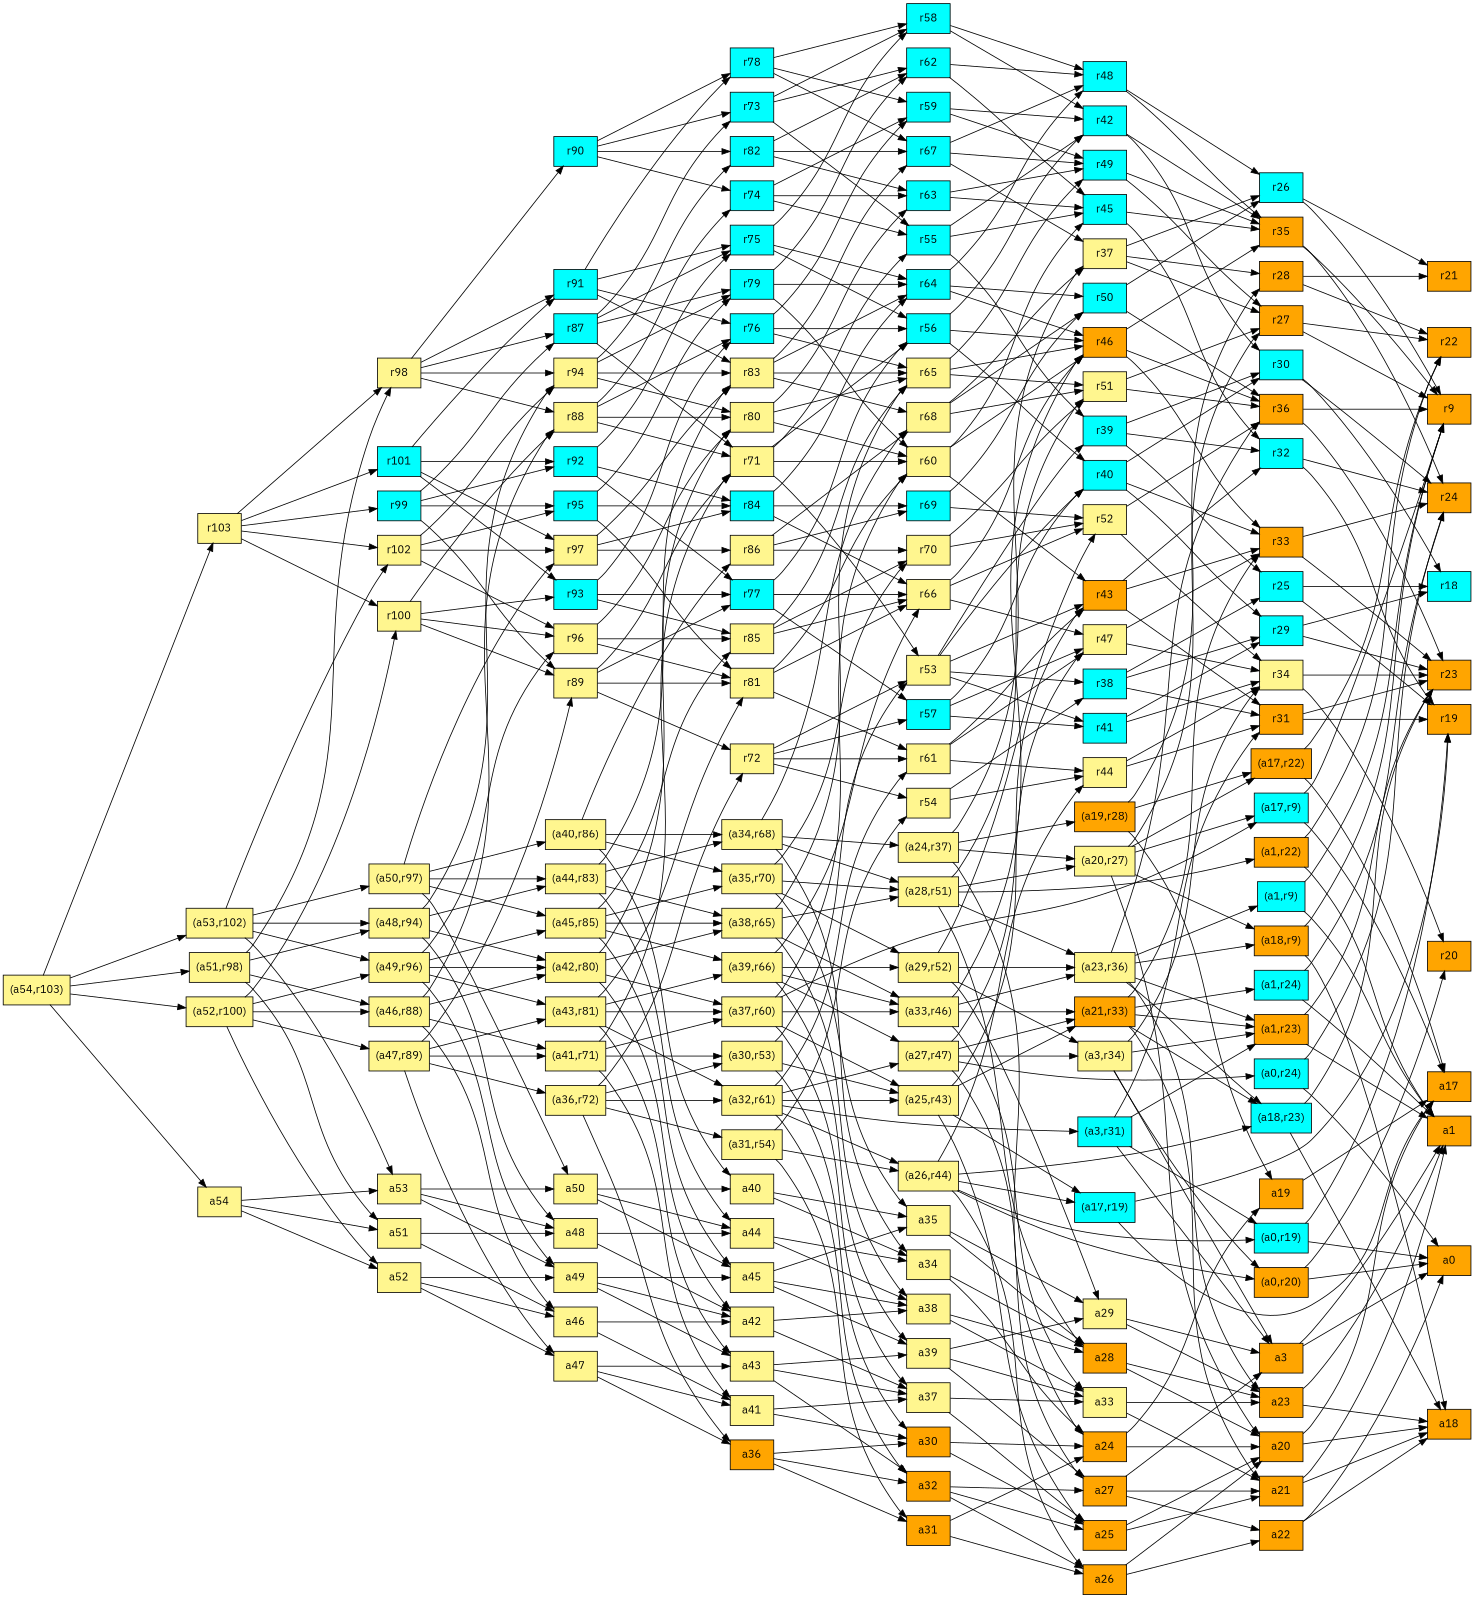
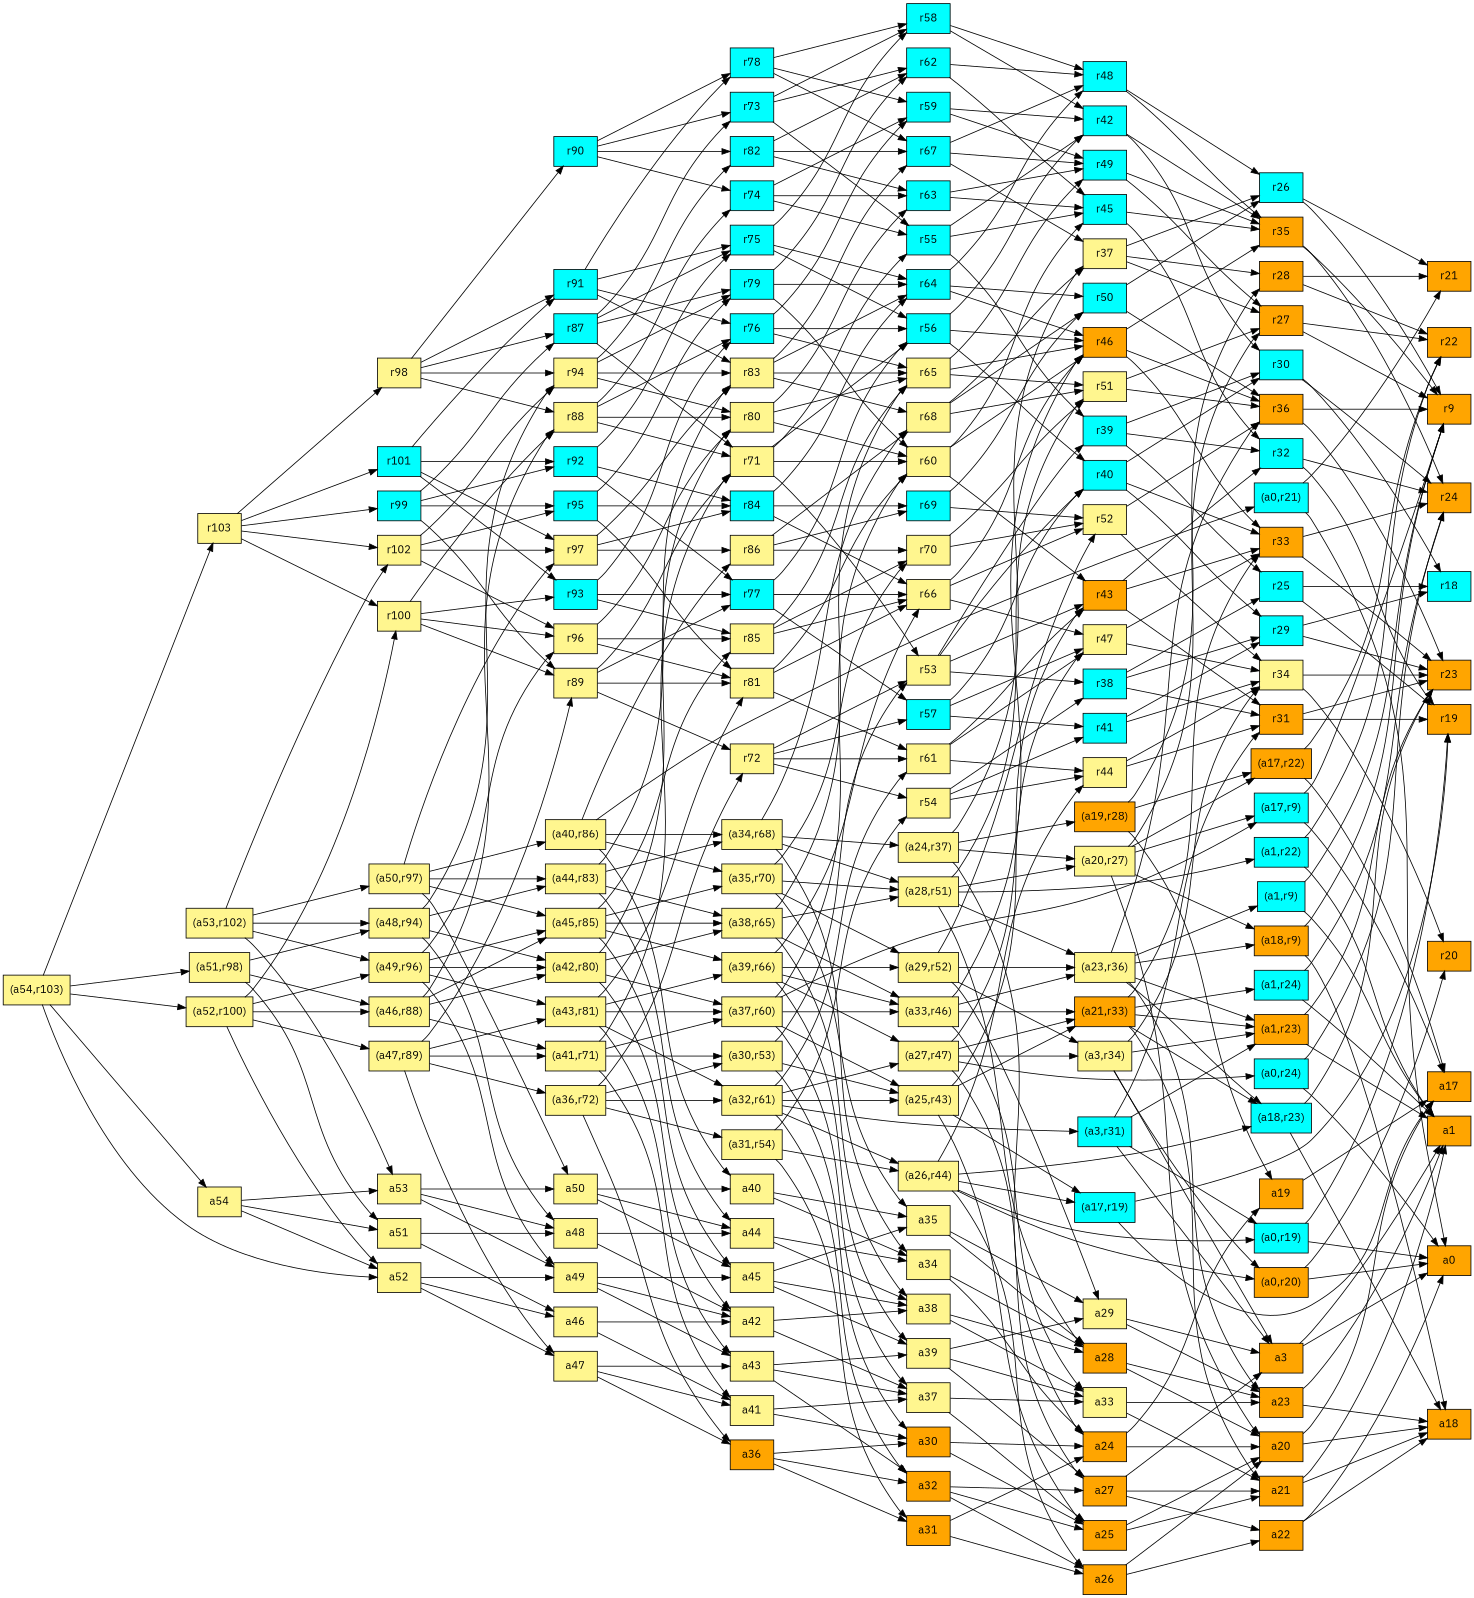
node "(a0,r21)": added
edge "(a51,r98)" -> "r98": removed
edge "r53" -> "r41": now "r54" -> "r41"
node "(a1,r22)": fillcolor orange -> cyan
edge "(a54,r103)" -> "(a53,r102)": now "(a54,r103)" -> "a52"
edge "(a46,r88)" -> "a46": now "(a46,r88)" -> "(a45,r85)"
